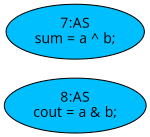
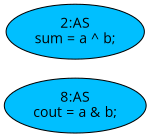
node "7:AS sum = a ^ b;": label "7:AS sum = a ^ b;" -> "2:AS sum = a ^ b;"
